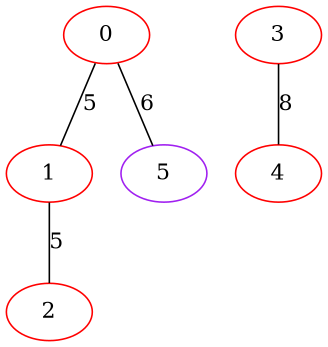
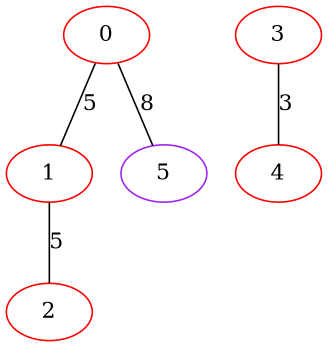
edge "0" -- "5": label "6" -> "8"
edge "3" -- "4": label "8" -> "3"
